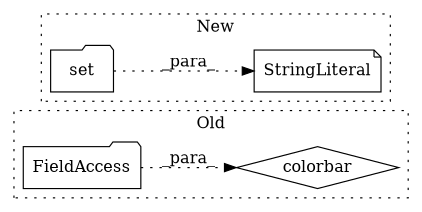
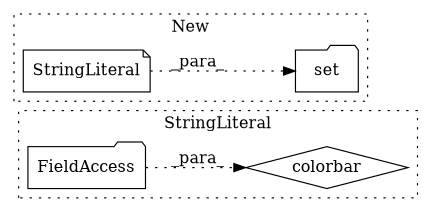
edge "set" -> "StringLiteral": reversed
cluster "Old": label "Old" -> "StringLiteral"
